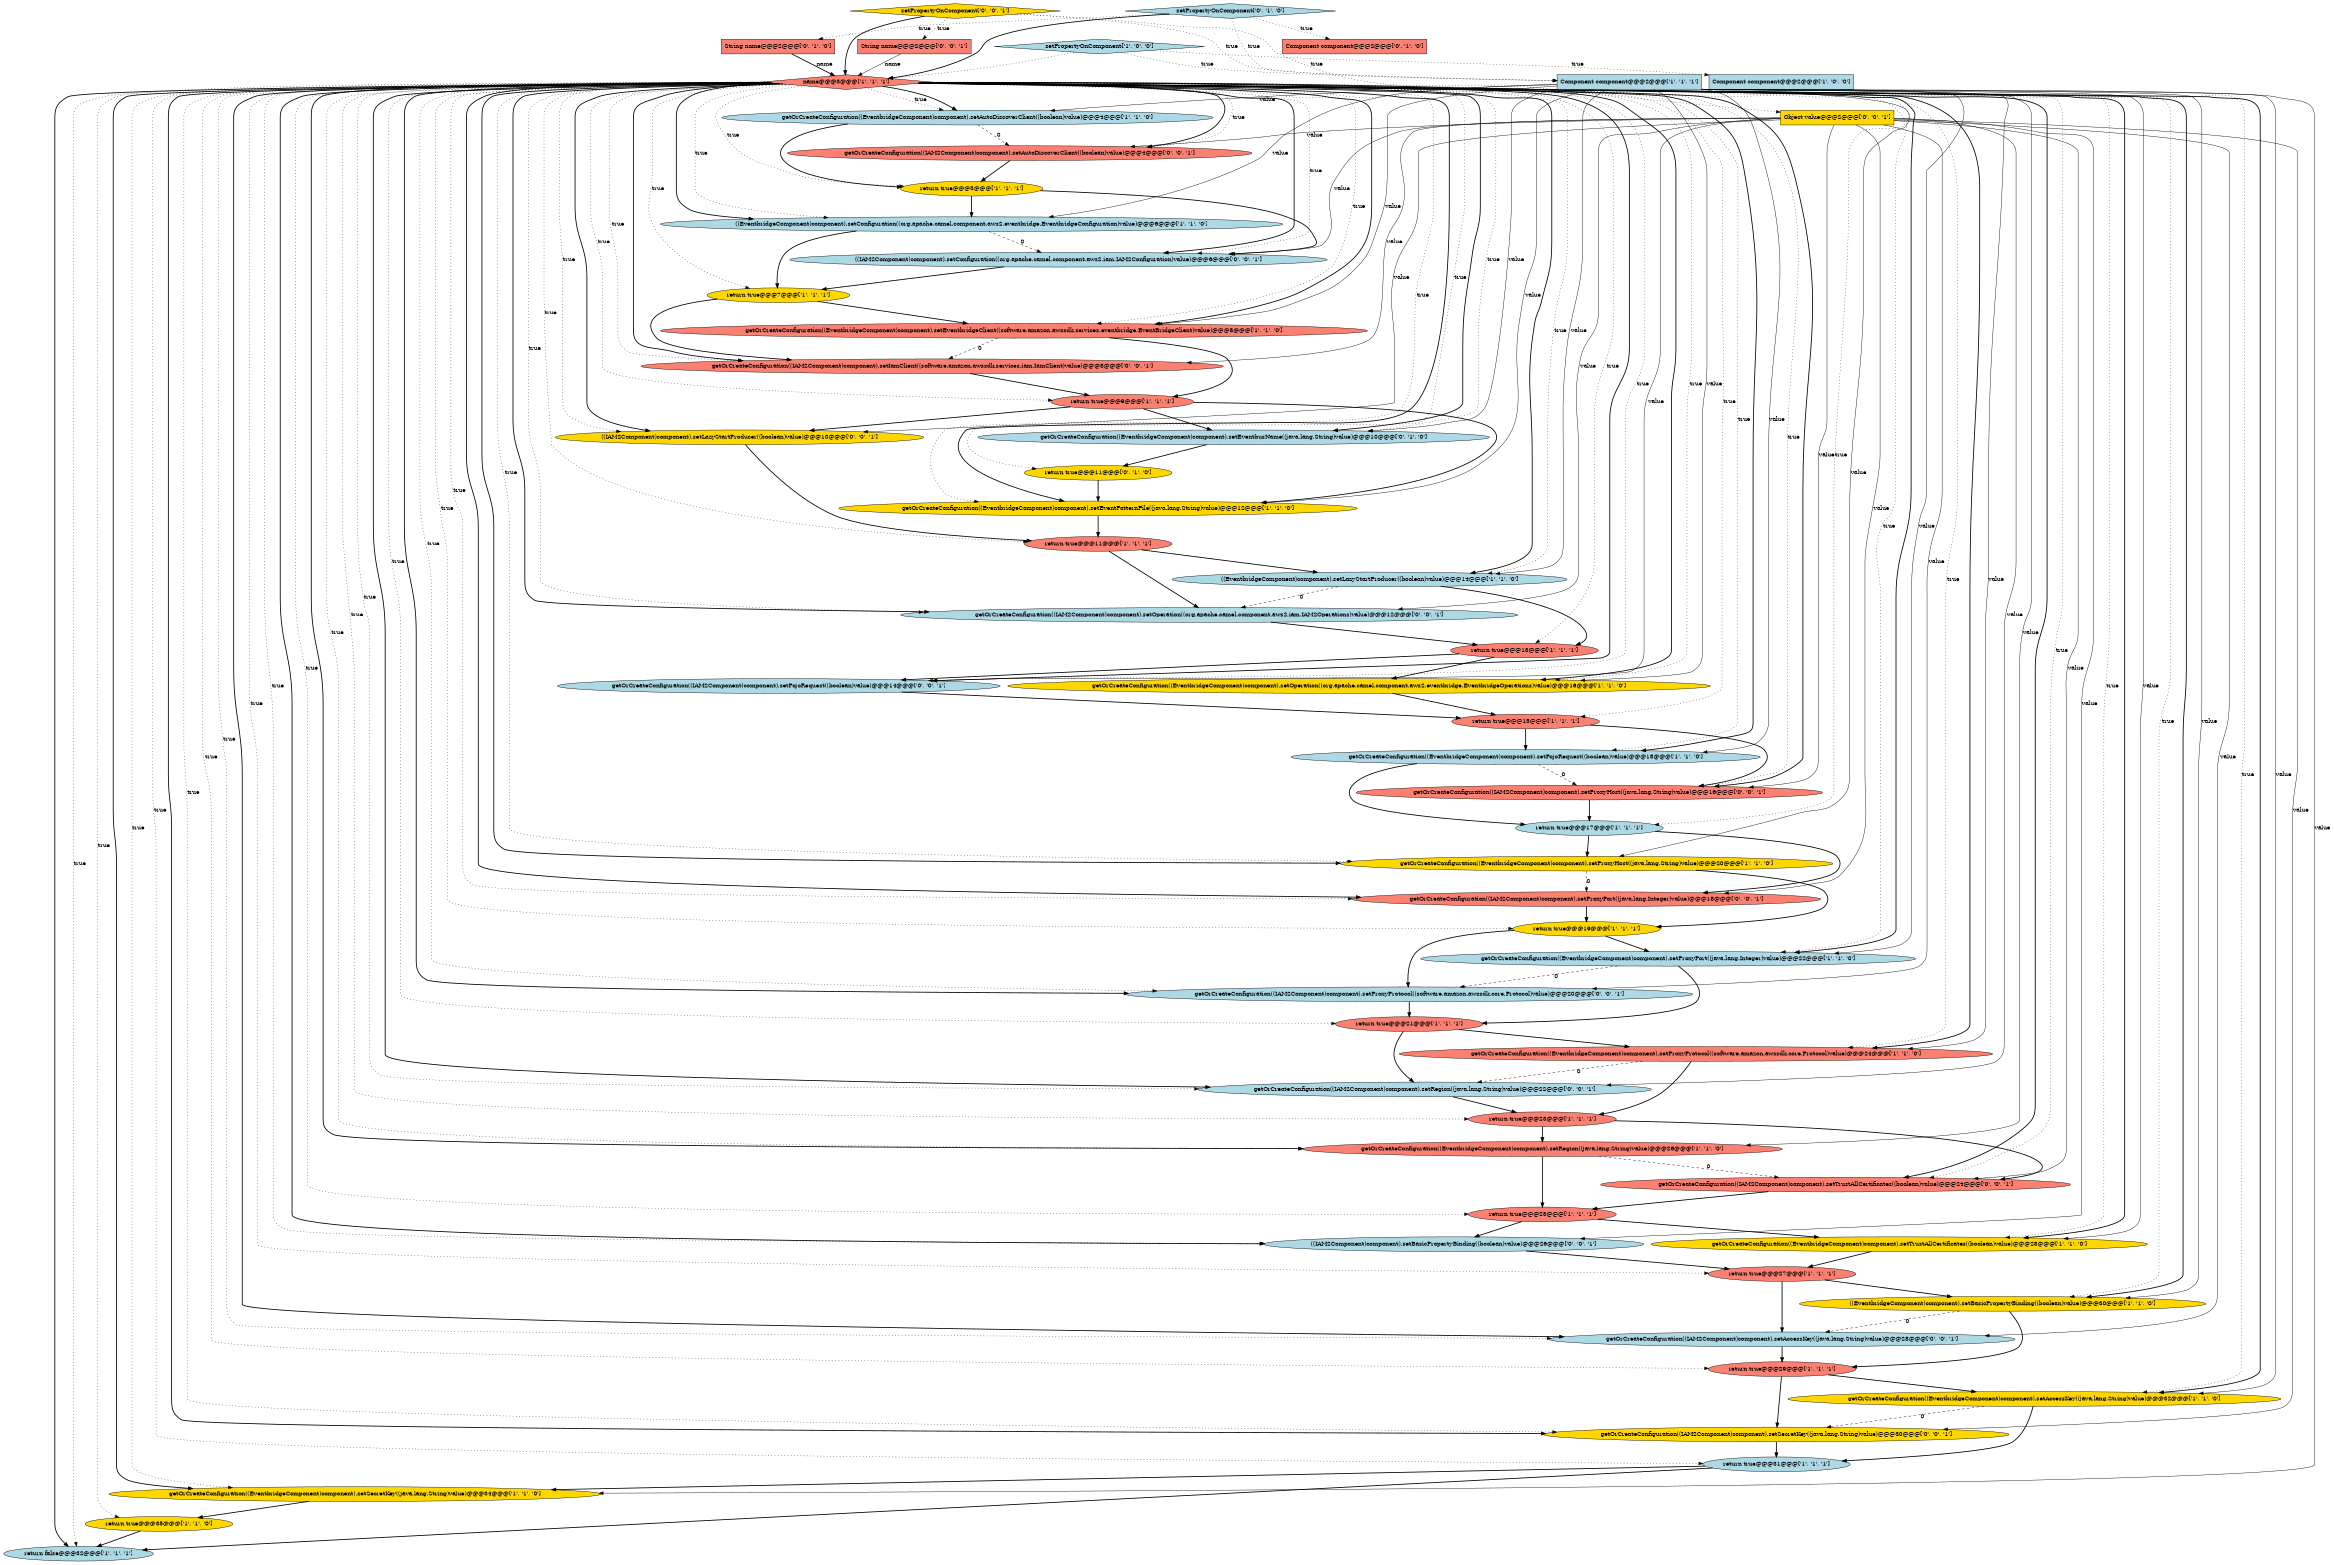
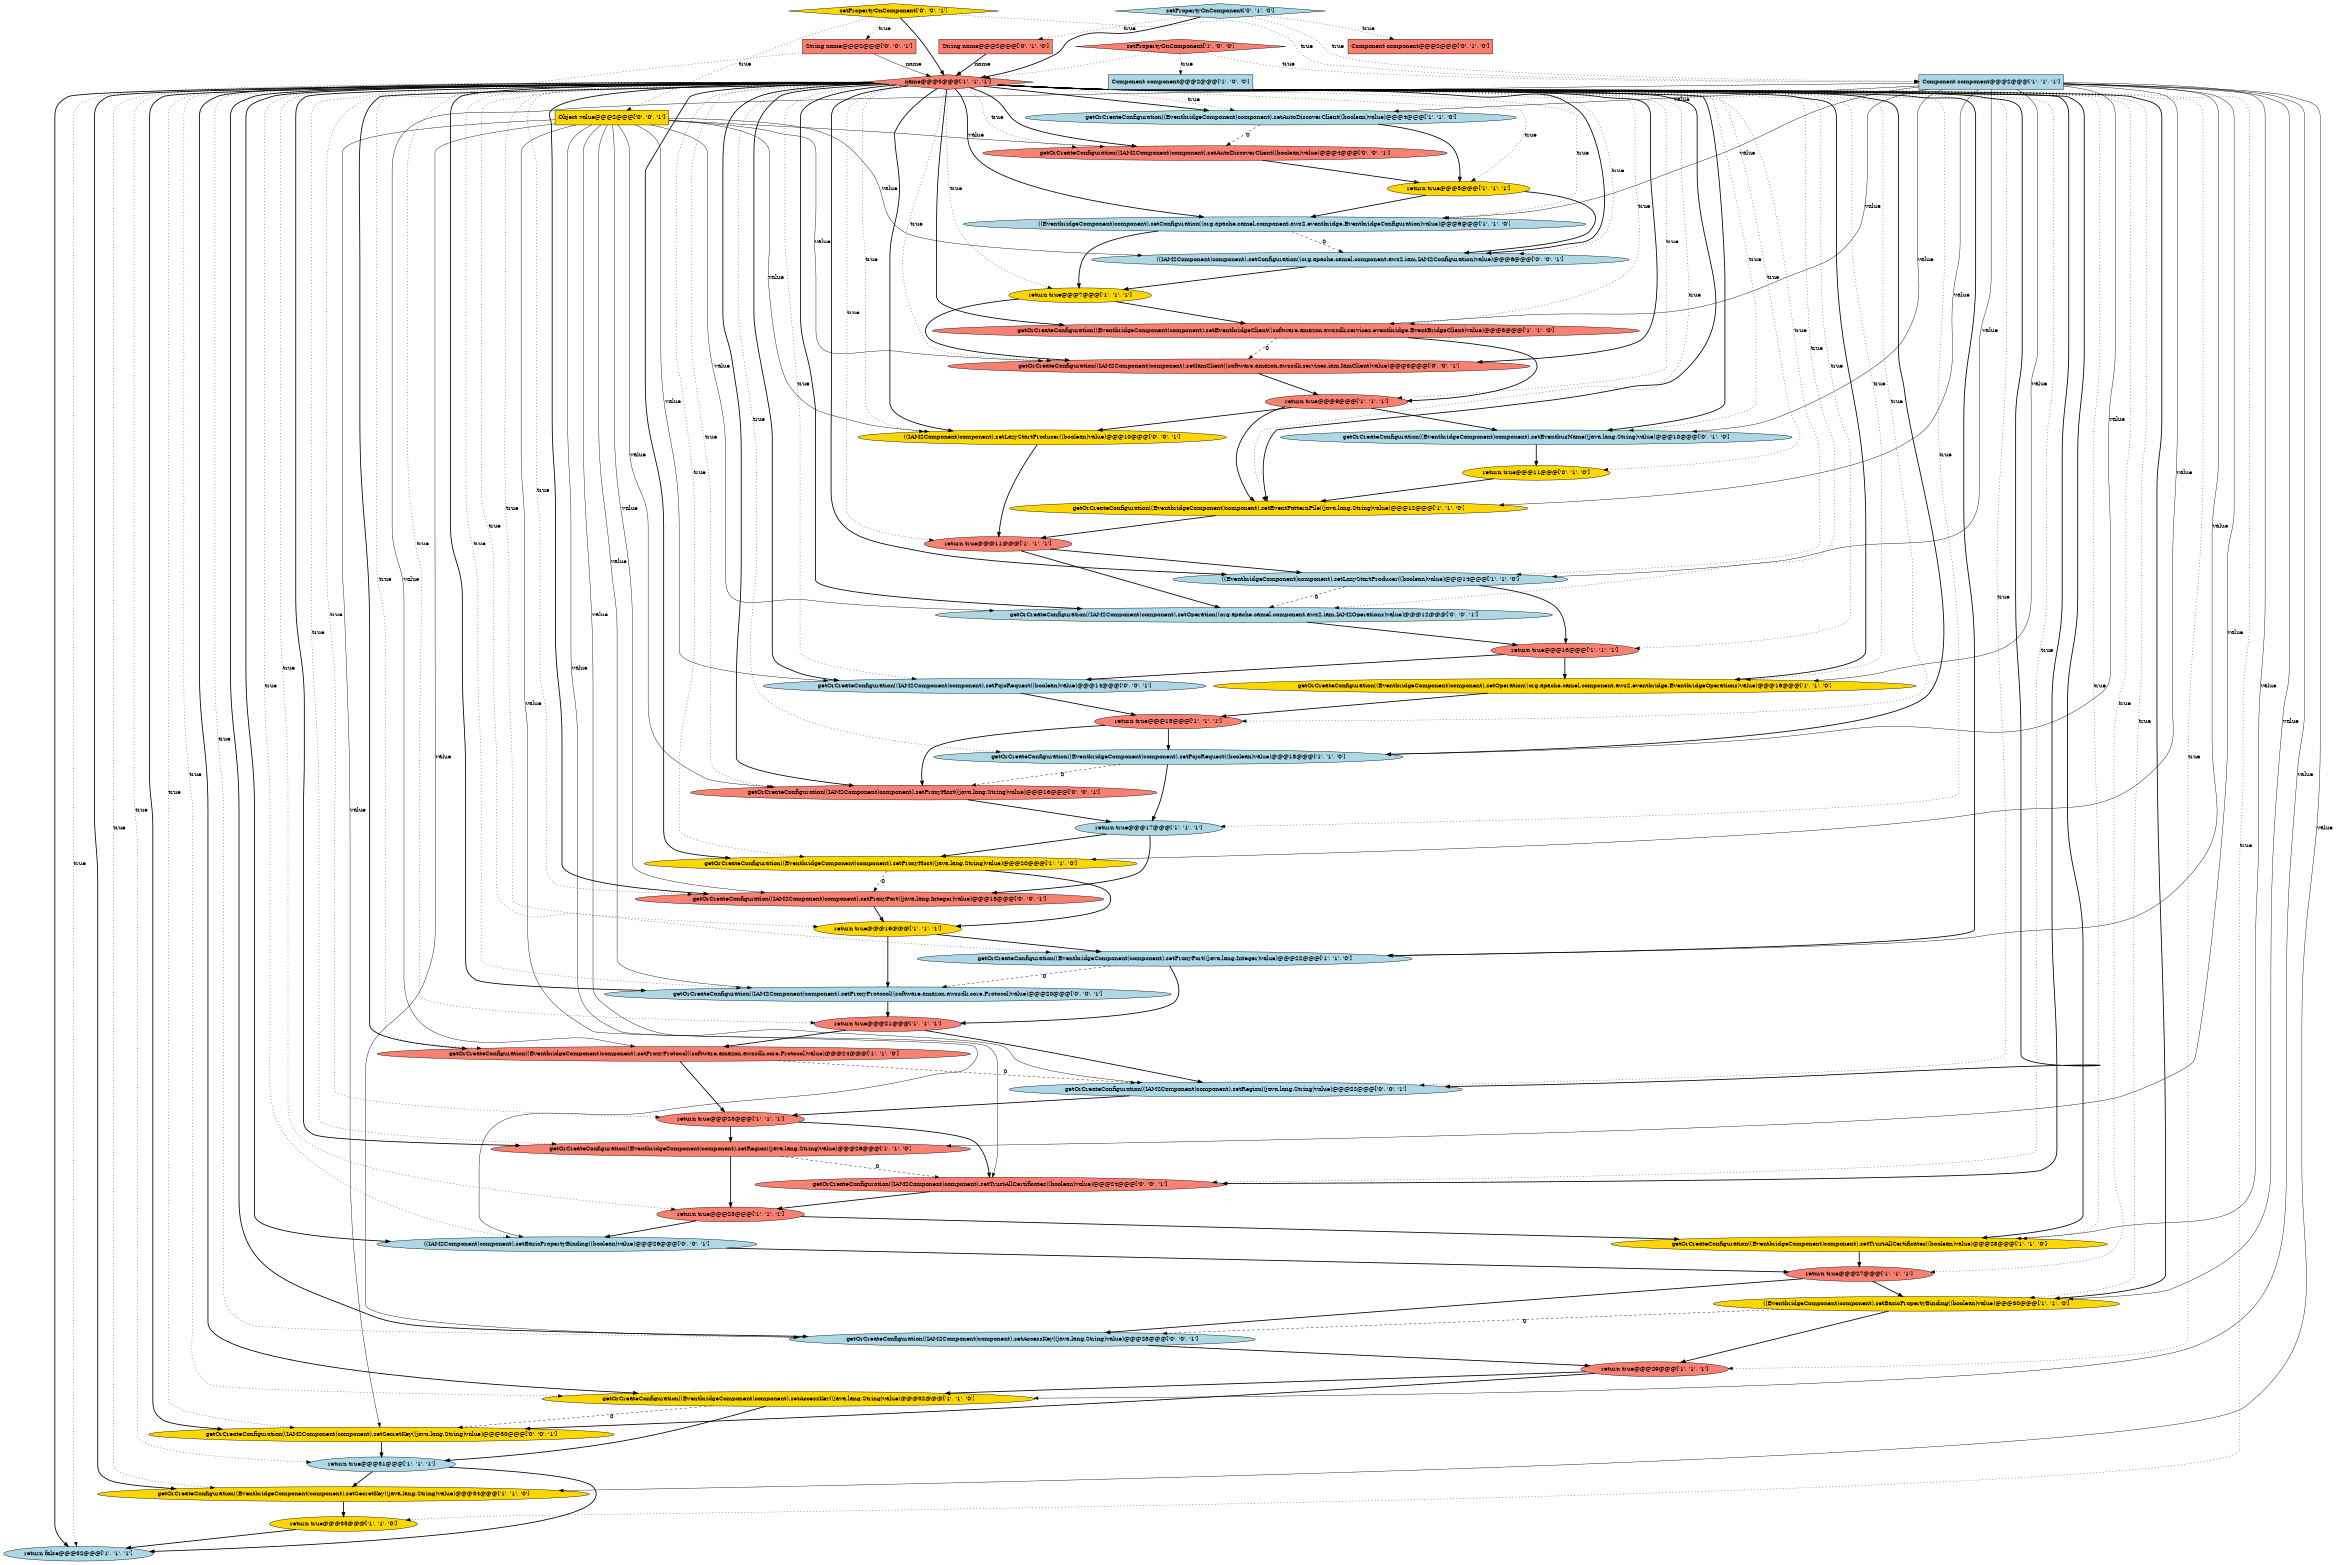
node "setPropertyOnComponent['1', '0', '0']": fillcolor lightblue -> salmon
edge "name@@@3@@@['1', '1', '1']" -> "return true@@@21@@@['1', '1', '1']": now "String name@@@2@@@['0', '0', '1']" -> "return true@@@21@@@['1', '1', '1']"
